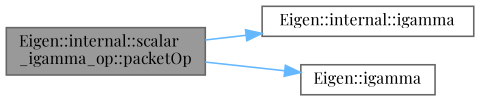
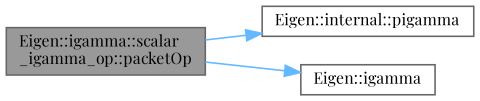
node "Eigen::internal::igamma": label "Eigen::internal::igamma" -> "Eigen::internal::pigamma"
node "Eigen::internal::scalar _igamma_op::packetOp": label "Eigen::internal::scalar _igamma_op::packetOp" -> "Eigen::igamma::scalar _igamma_op::packetOp"
